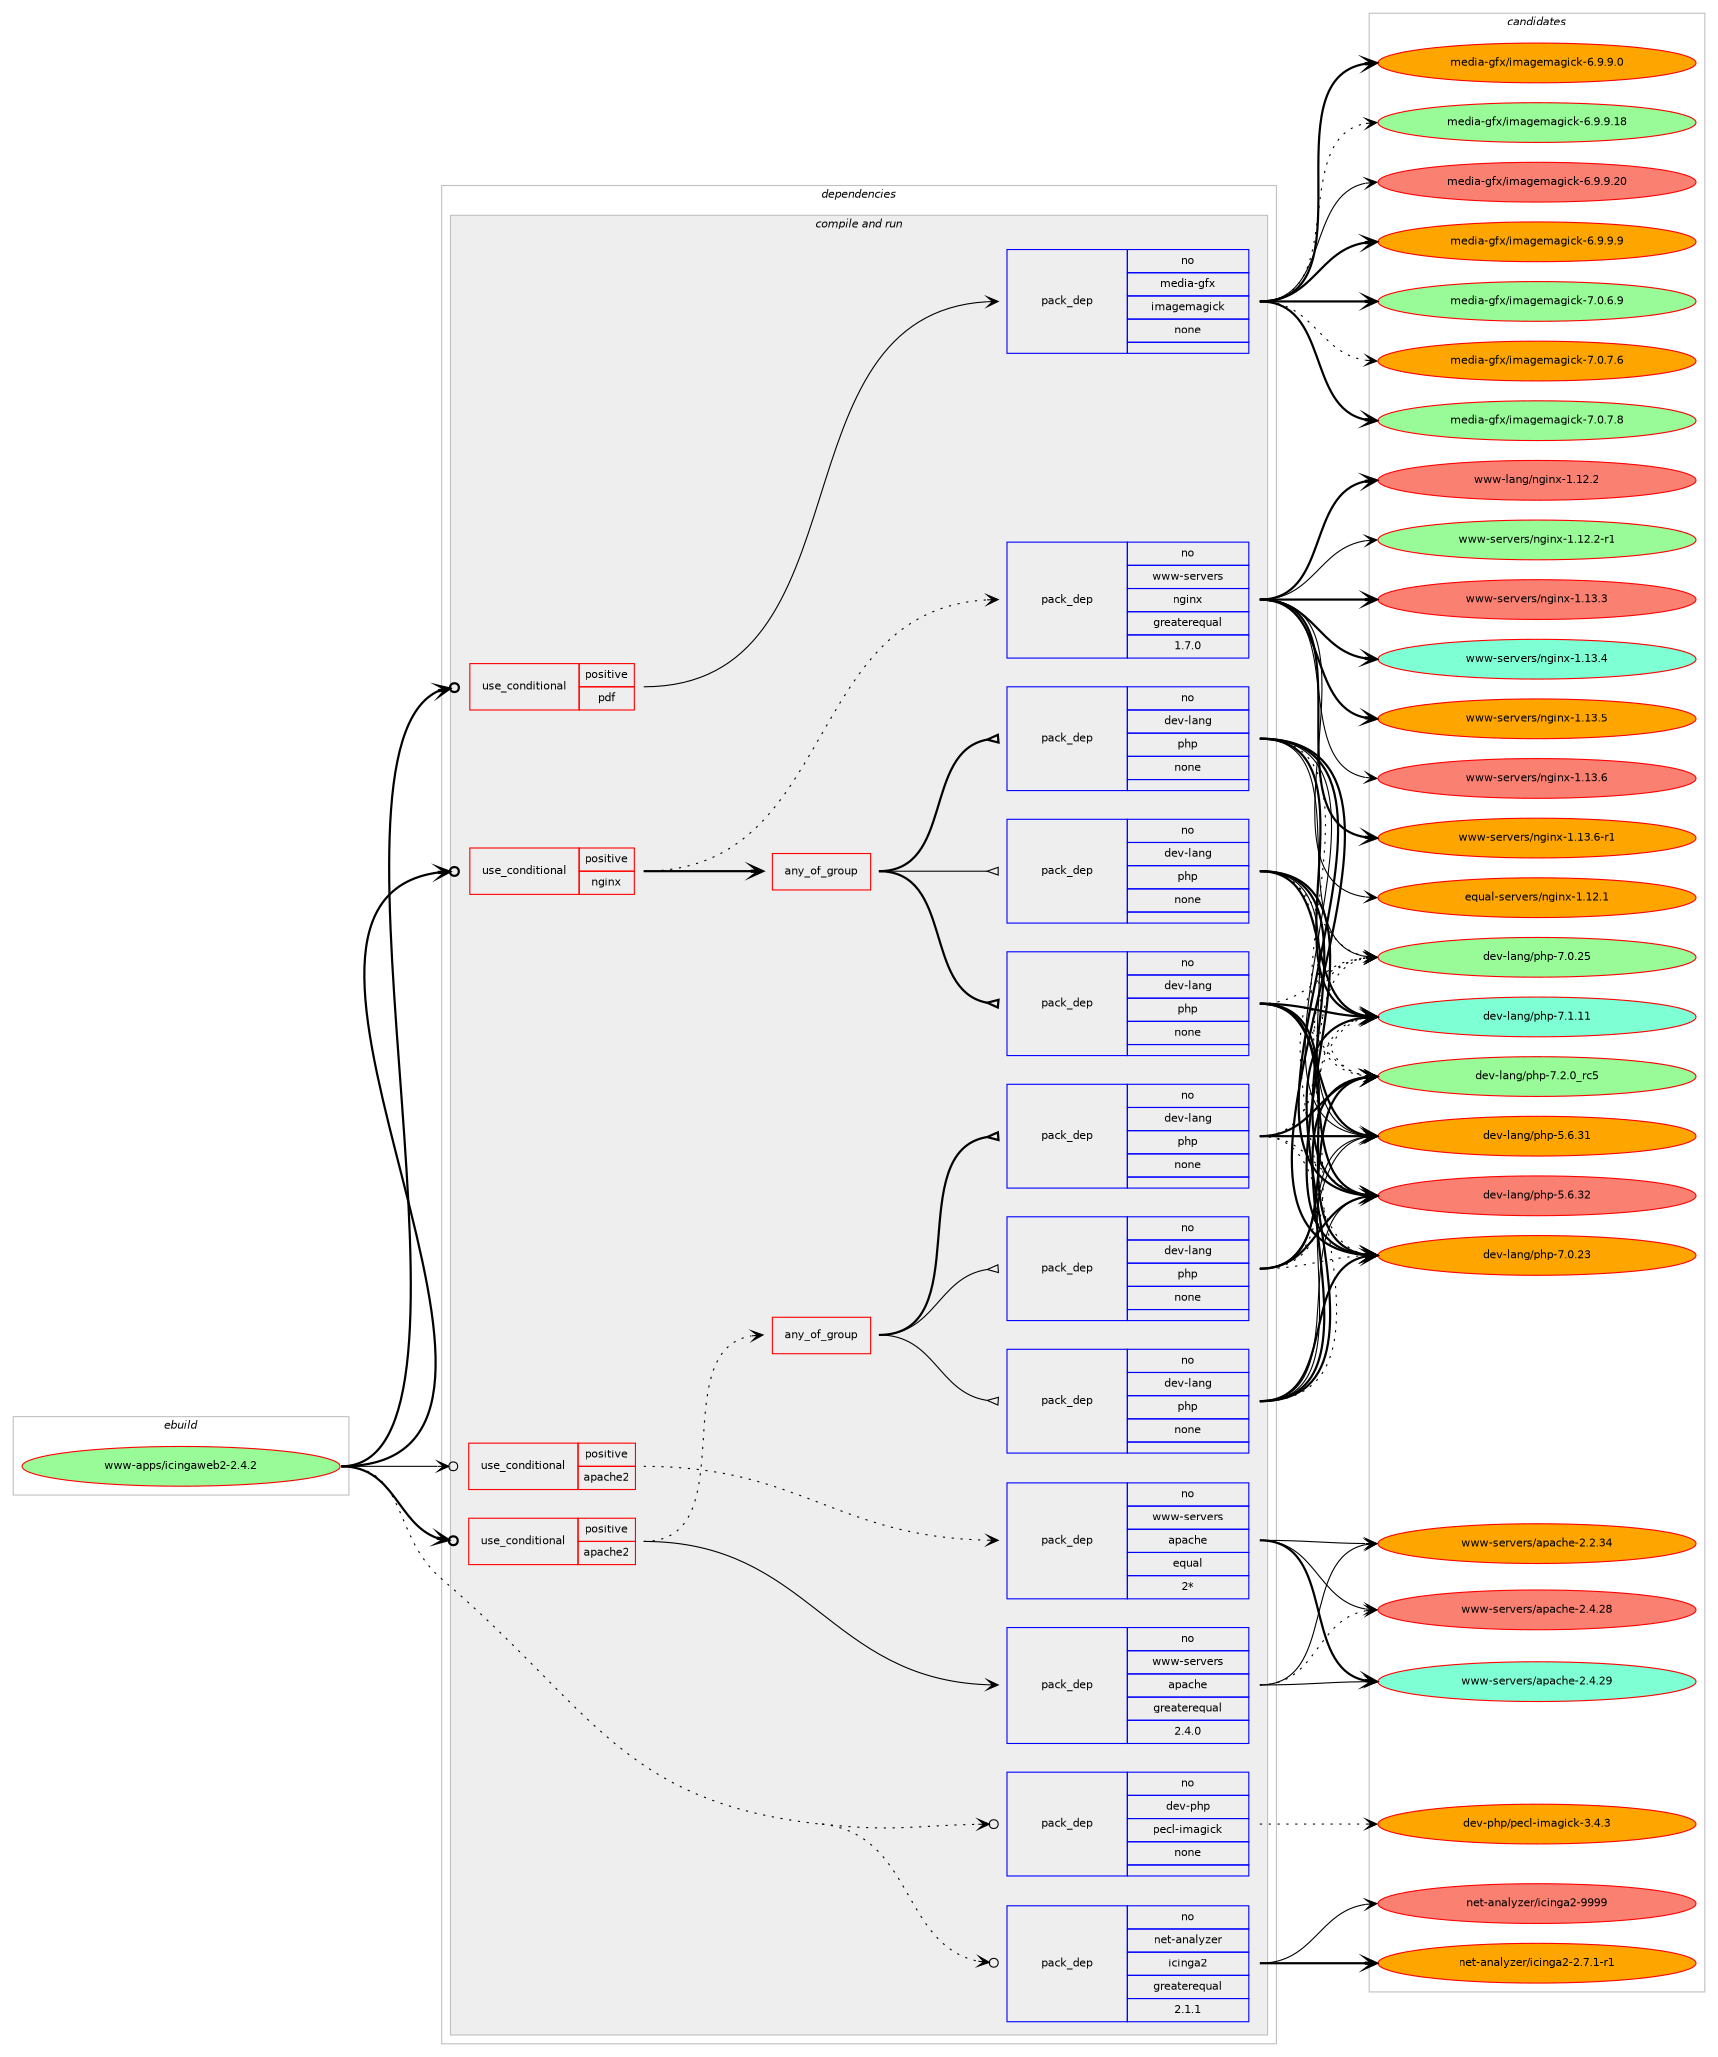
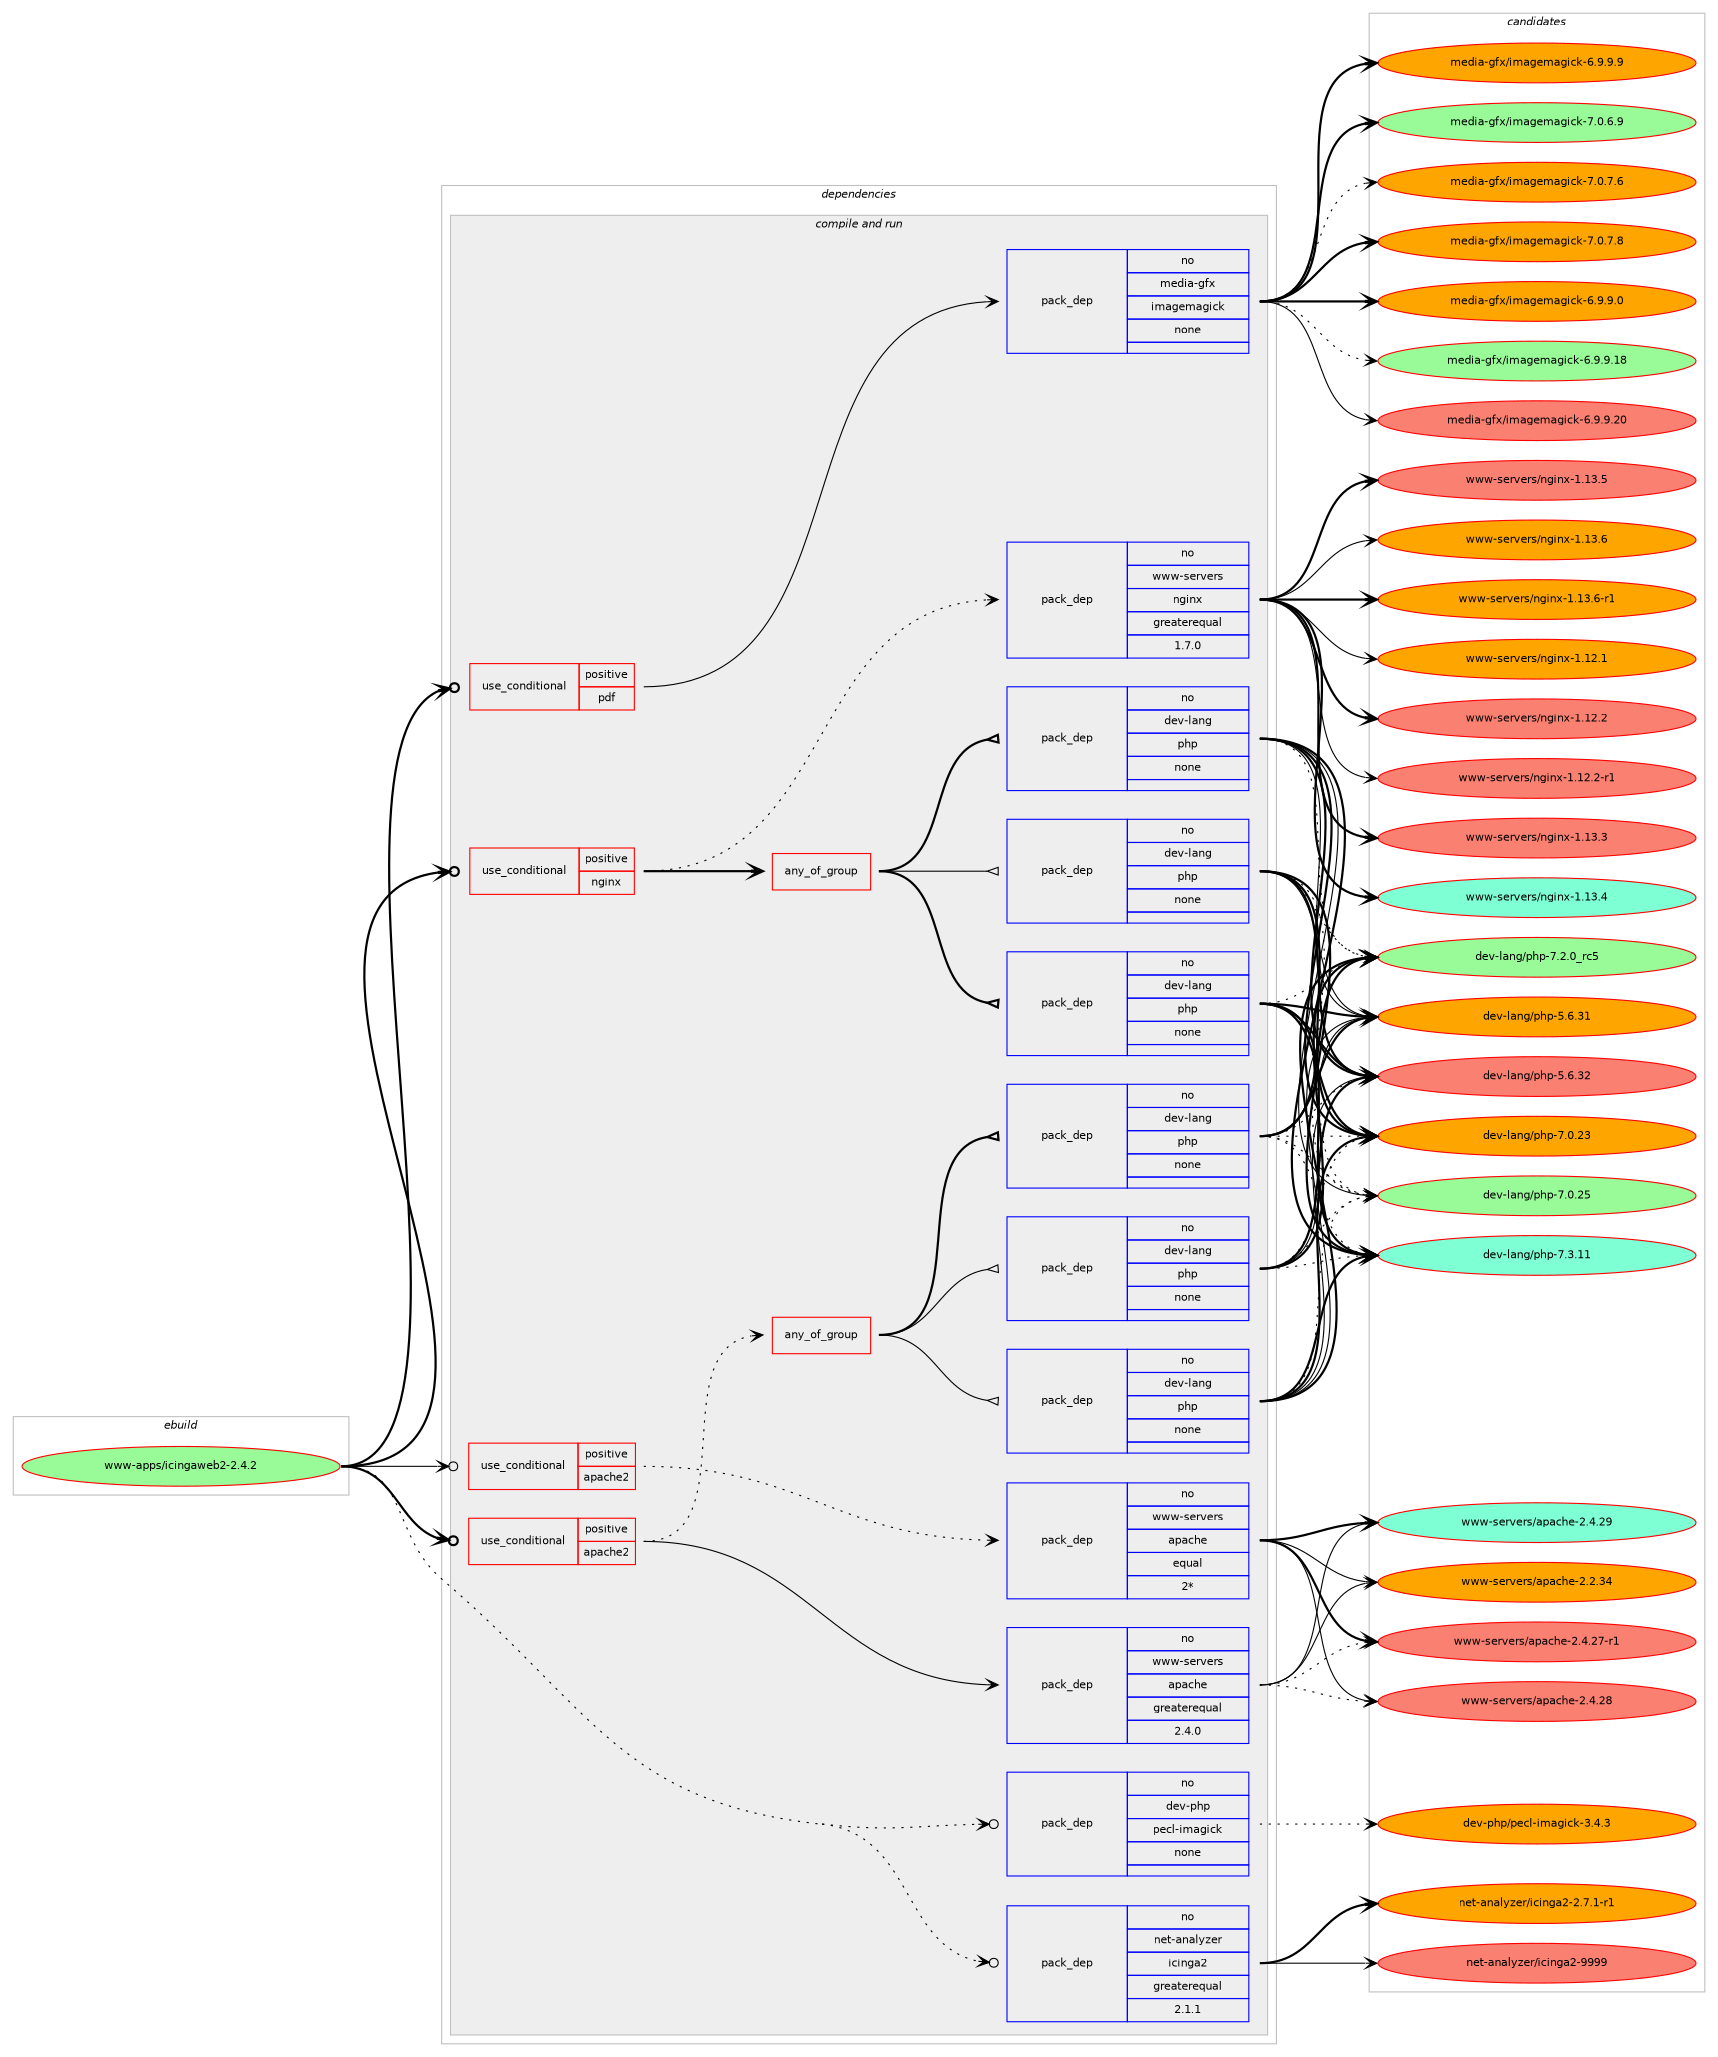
node "media-gfx/imagemagick-7.0.7.8": fillcolor palegreen -> orange
node "www-lang/nginx-1.12.2": label "www-lang/nginx-1.12.2" -> "www-servers/nginx-1.12.2"
node "www-servers/nginx-1.12.2-r1": fillcolor palegreen -> salmon
node "www-servers/nginx-1.13.5": fillcolor orange -> salmon
node "www-servers/nginx-1.13.6": fillcolor salmon -> orange
node "equal-servers/nginx-1.12.1": label "equal-servers/nginx-1.12.1" -> "www-servers/nginx-1.12.1"
node "dev-lang/php-7.1.11": label "dev-lang/php-7.1.11" -> "dev-lang/php-7.3.11"
node "www-servers/apache-2.4.27-r1": added
